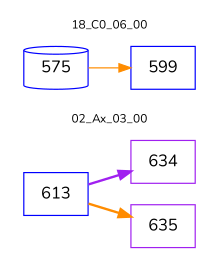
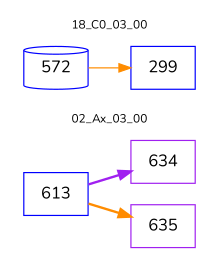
cluster "18_C0_06_00": label "18_C0_06_00" -> "18_C0_03_00"
node "575": label "575" -> "572"
node "599": label "599" -> "299"
